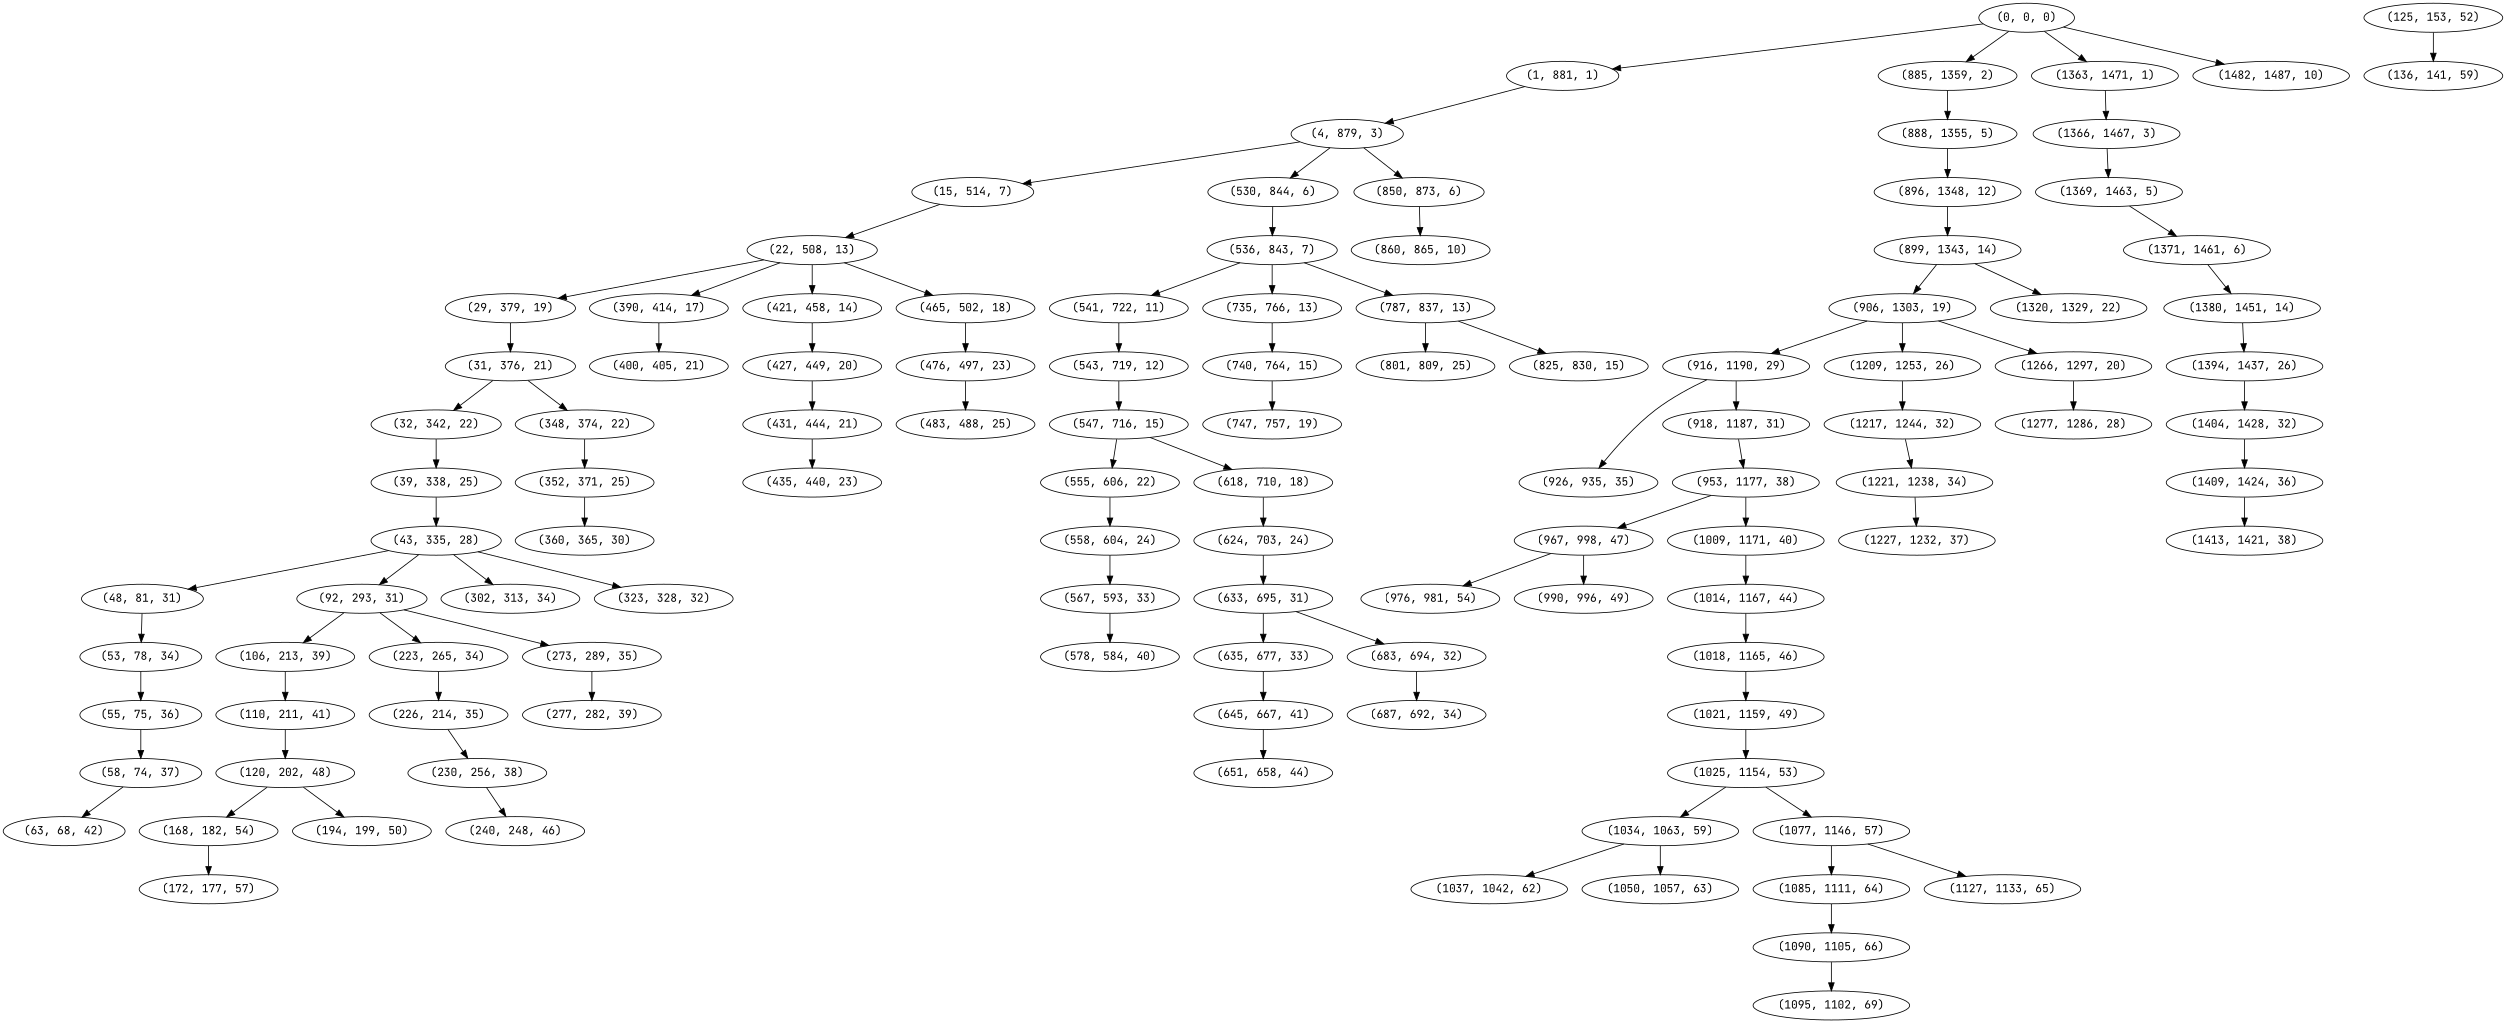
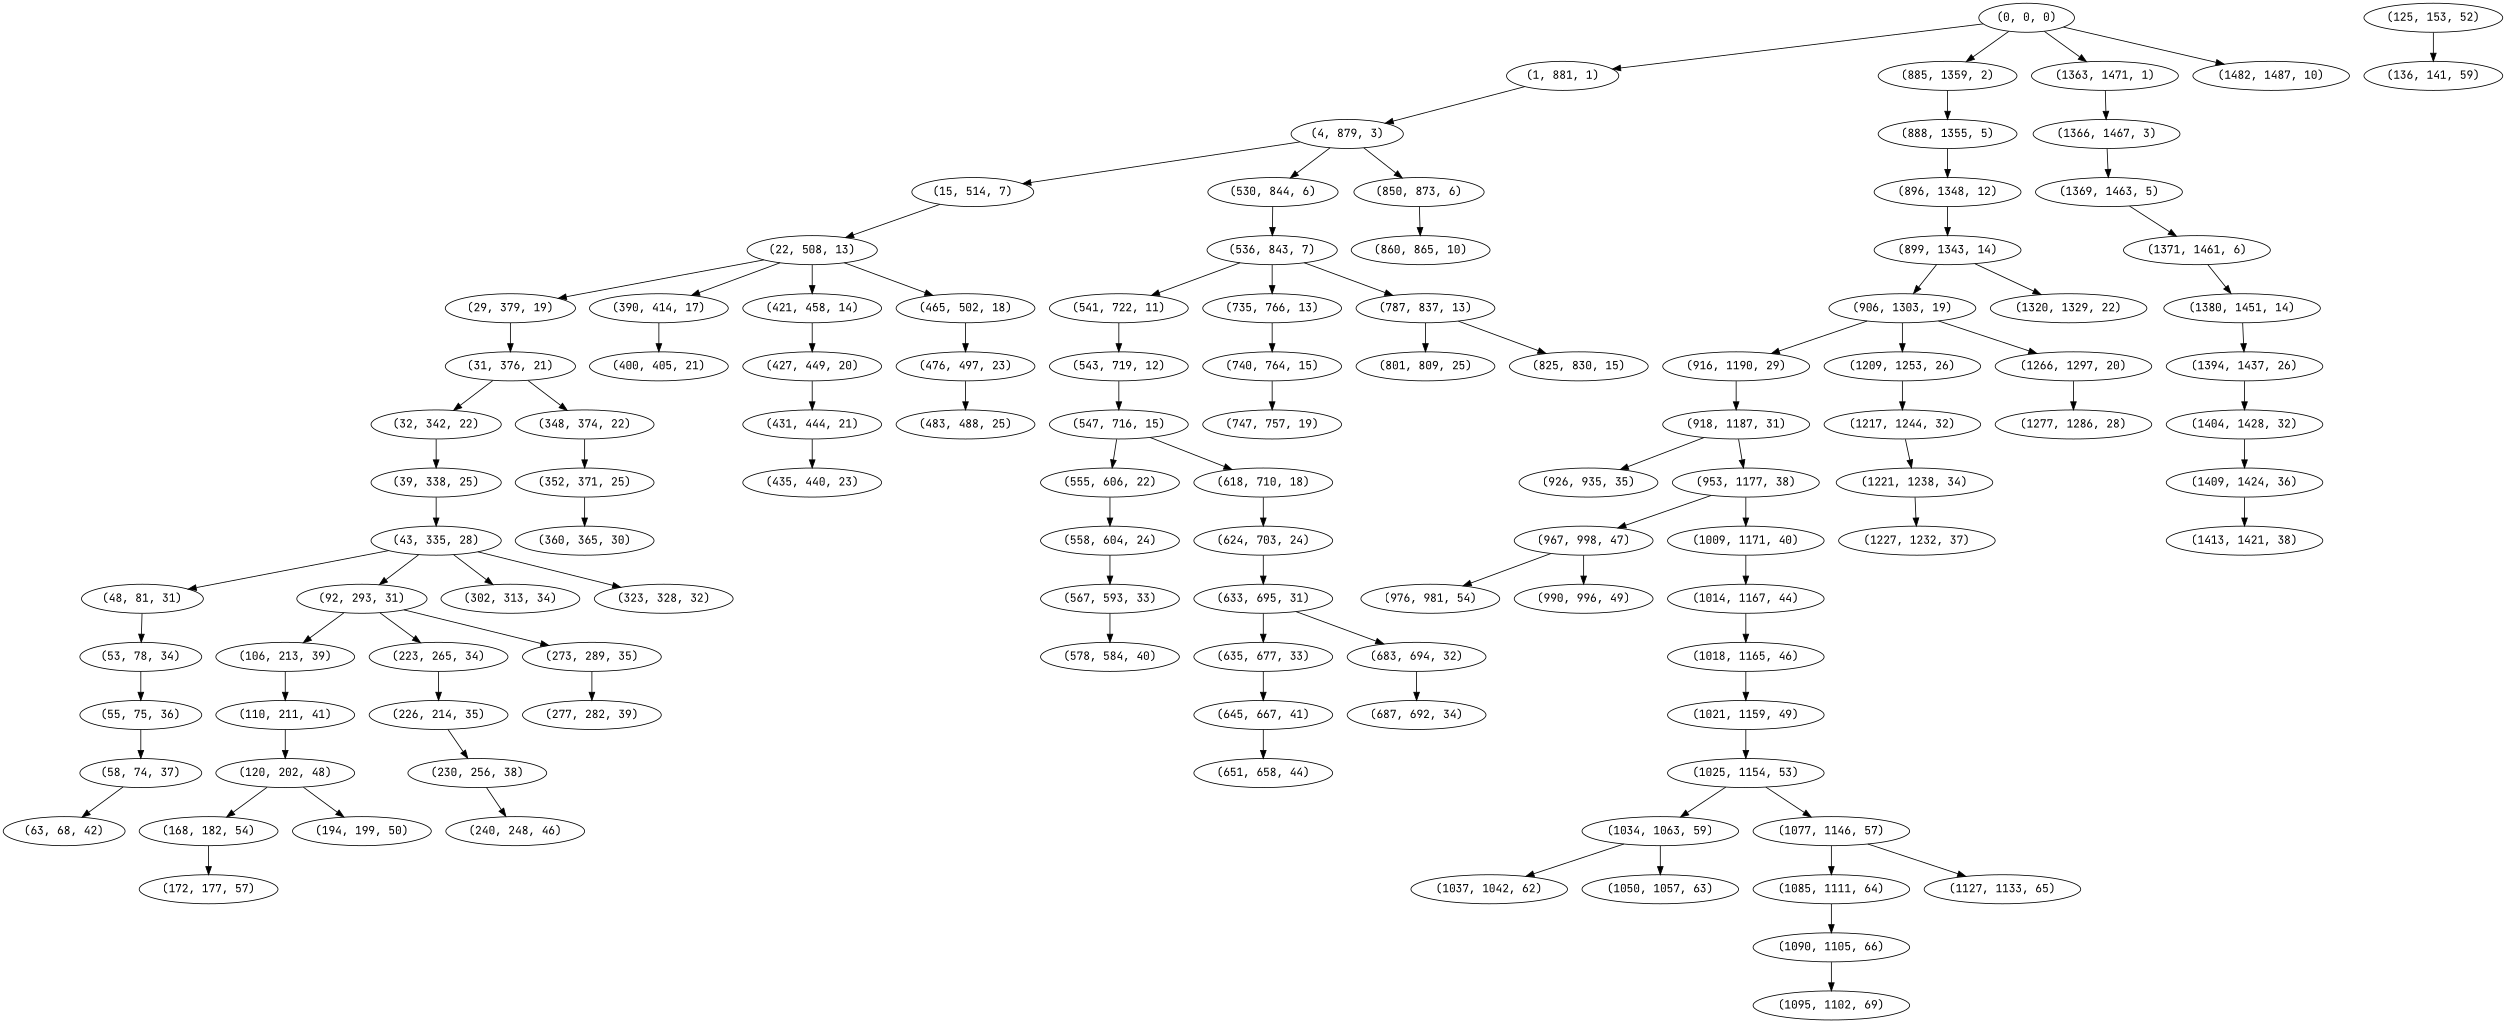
edge "(916, 1190, 29)" -> "(926, 935, 35)": now "(918, 1187, 31)" -> "(926, 935, 35)"
